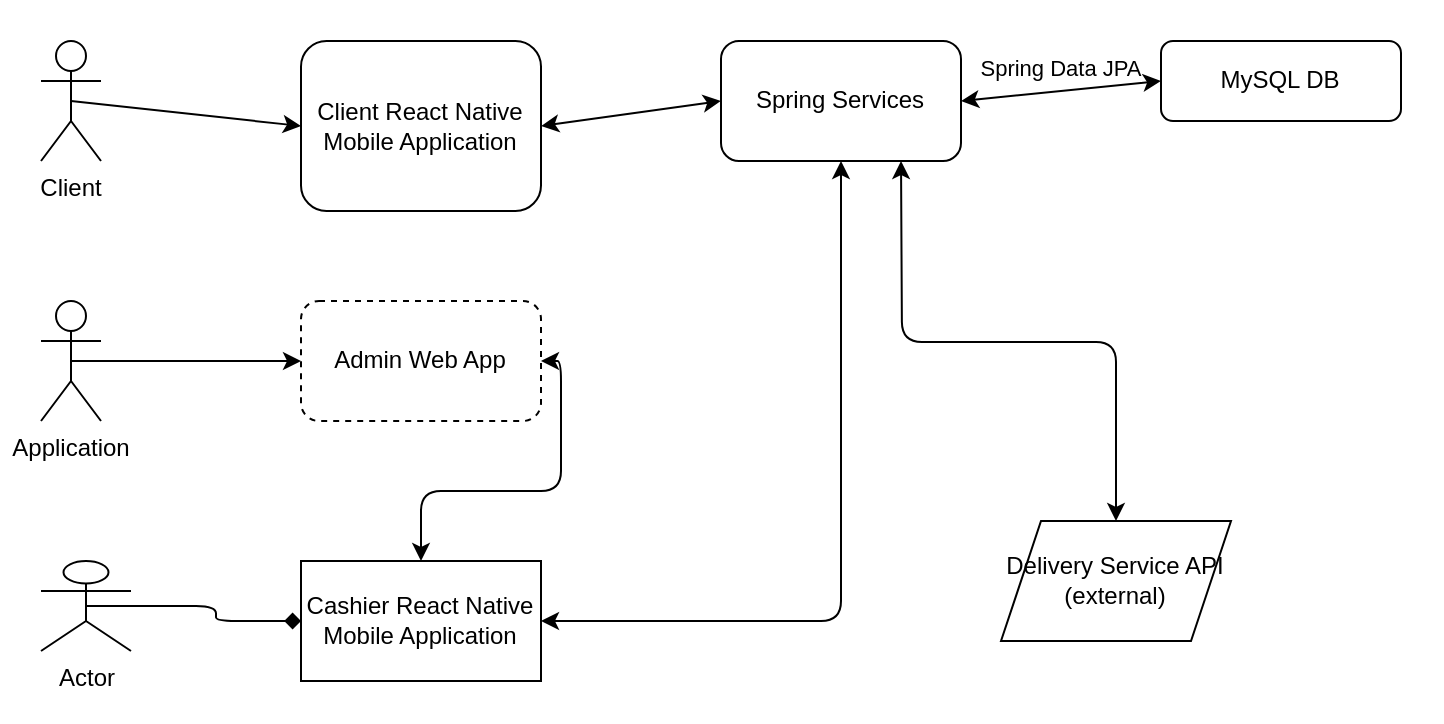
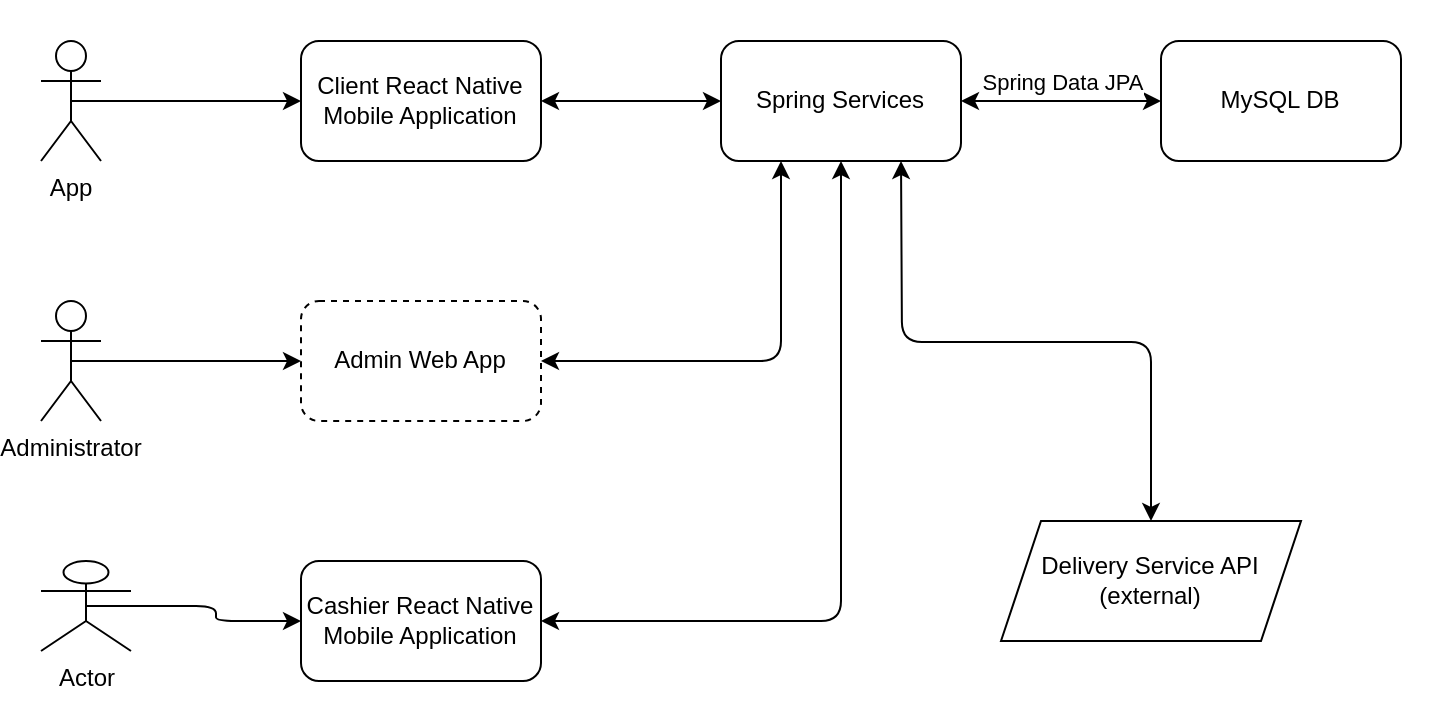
node "MySQL DB": size 240x80 -> 240x120
node "Client React Native Mobile Application": size 240x170 -> 240x120
node "Client": label "Client" -> "App"
node "Application": label "Application" -> "Administrator"
edge "Admin Web App" -- "Cashier React Native Mobile Application": now "Admin Web App" -- "Spring Services"
node "Delivery Service API (external)": size 230x120 -> 300x120
edge "Actor" -> "Cashier React Native Mobile Application": arrowhead diamond -> classic
node "Cashier React Native Mobile Application": shape rectangle -> rounded rectangle
